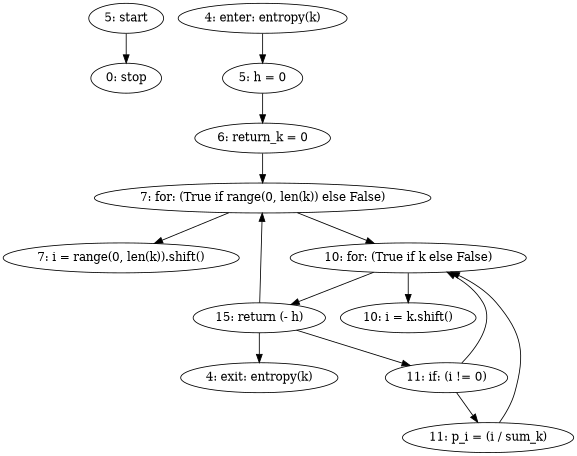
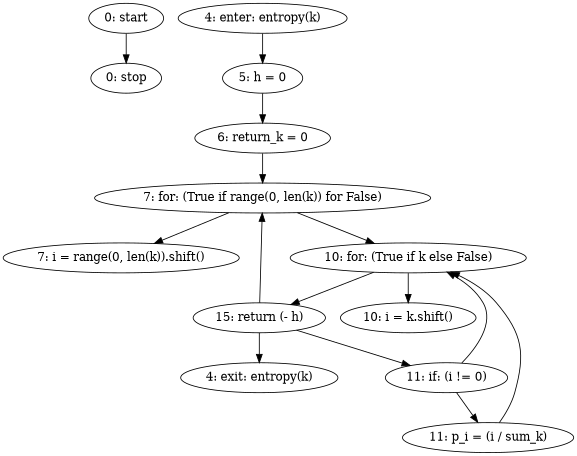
node "5: start": label "5: start" -> "0: start"
node "7: for: (True if range(0, len(k)) else False)": label "7: for: (True if range(0, len(k)) else False)" -> "7: for: (True if range(0, len(k)) for False)"
